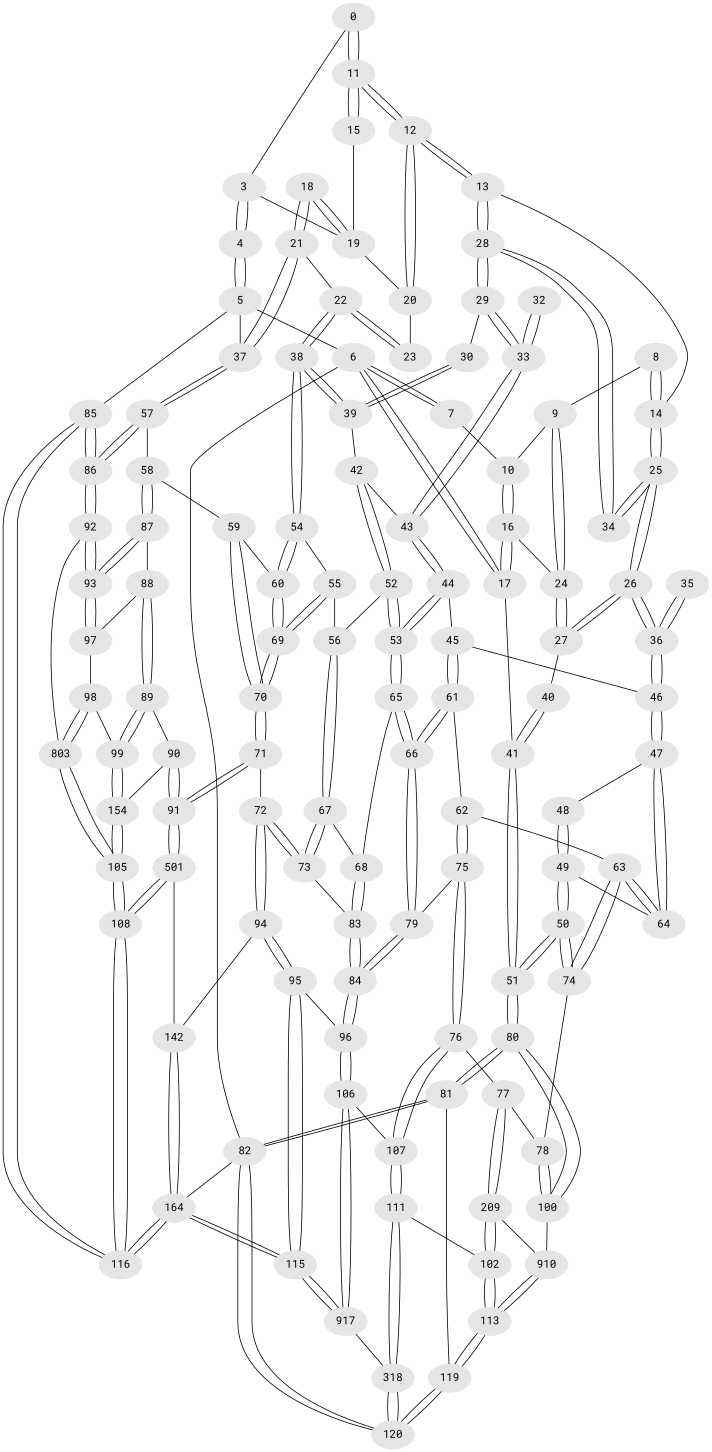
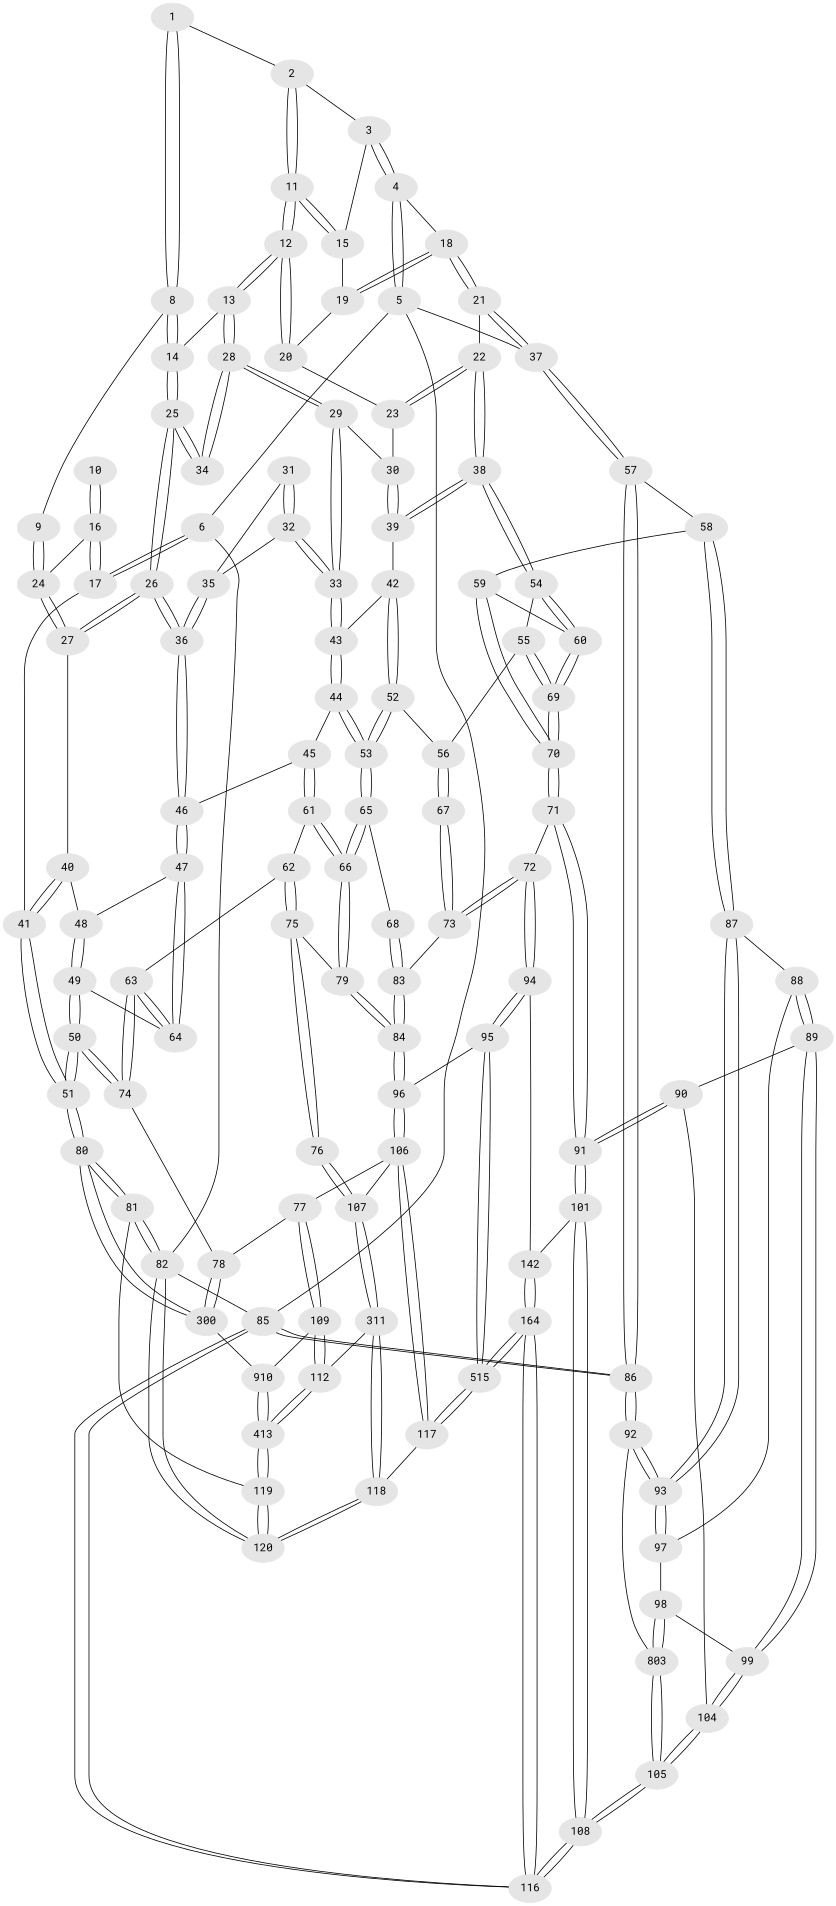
node "1": added
node "0": label "0" -> "2"
edge "3" -- "19": now "3" -- "15"
edge "4" -- "18": added
node "7": removed
edge "23" -- "30": added
edge "9" -- "10": removed
node "31": added
edge "32" -- "35": added
node "154": label "154" -> "104"
edge "67" -- "68": removed
node "501": label "501" -> "101"
edge "40" -- "48": added
edge "76" -- "77": now "106" -- "77"
edge "82" -- "164": now "82" -- "85"
node "111": label "111" -> "311"
node "209": label "209" -> "109"
node "100": label "100" -> "300"
node "115": label "115" -> "515"
node "102": label "102" -> "112"
node "917": label "917" -> "117"
node "113": label "113" -> "413"
node "318": label "318" -> "118"
